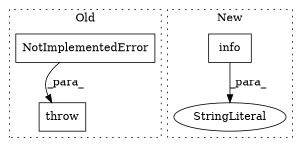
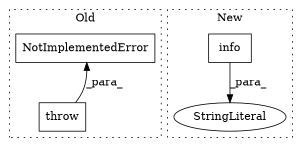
edge "NotImplementedError" -> "throw": reversed
